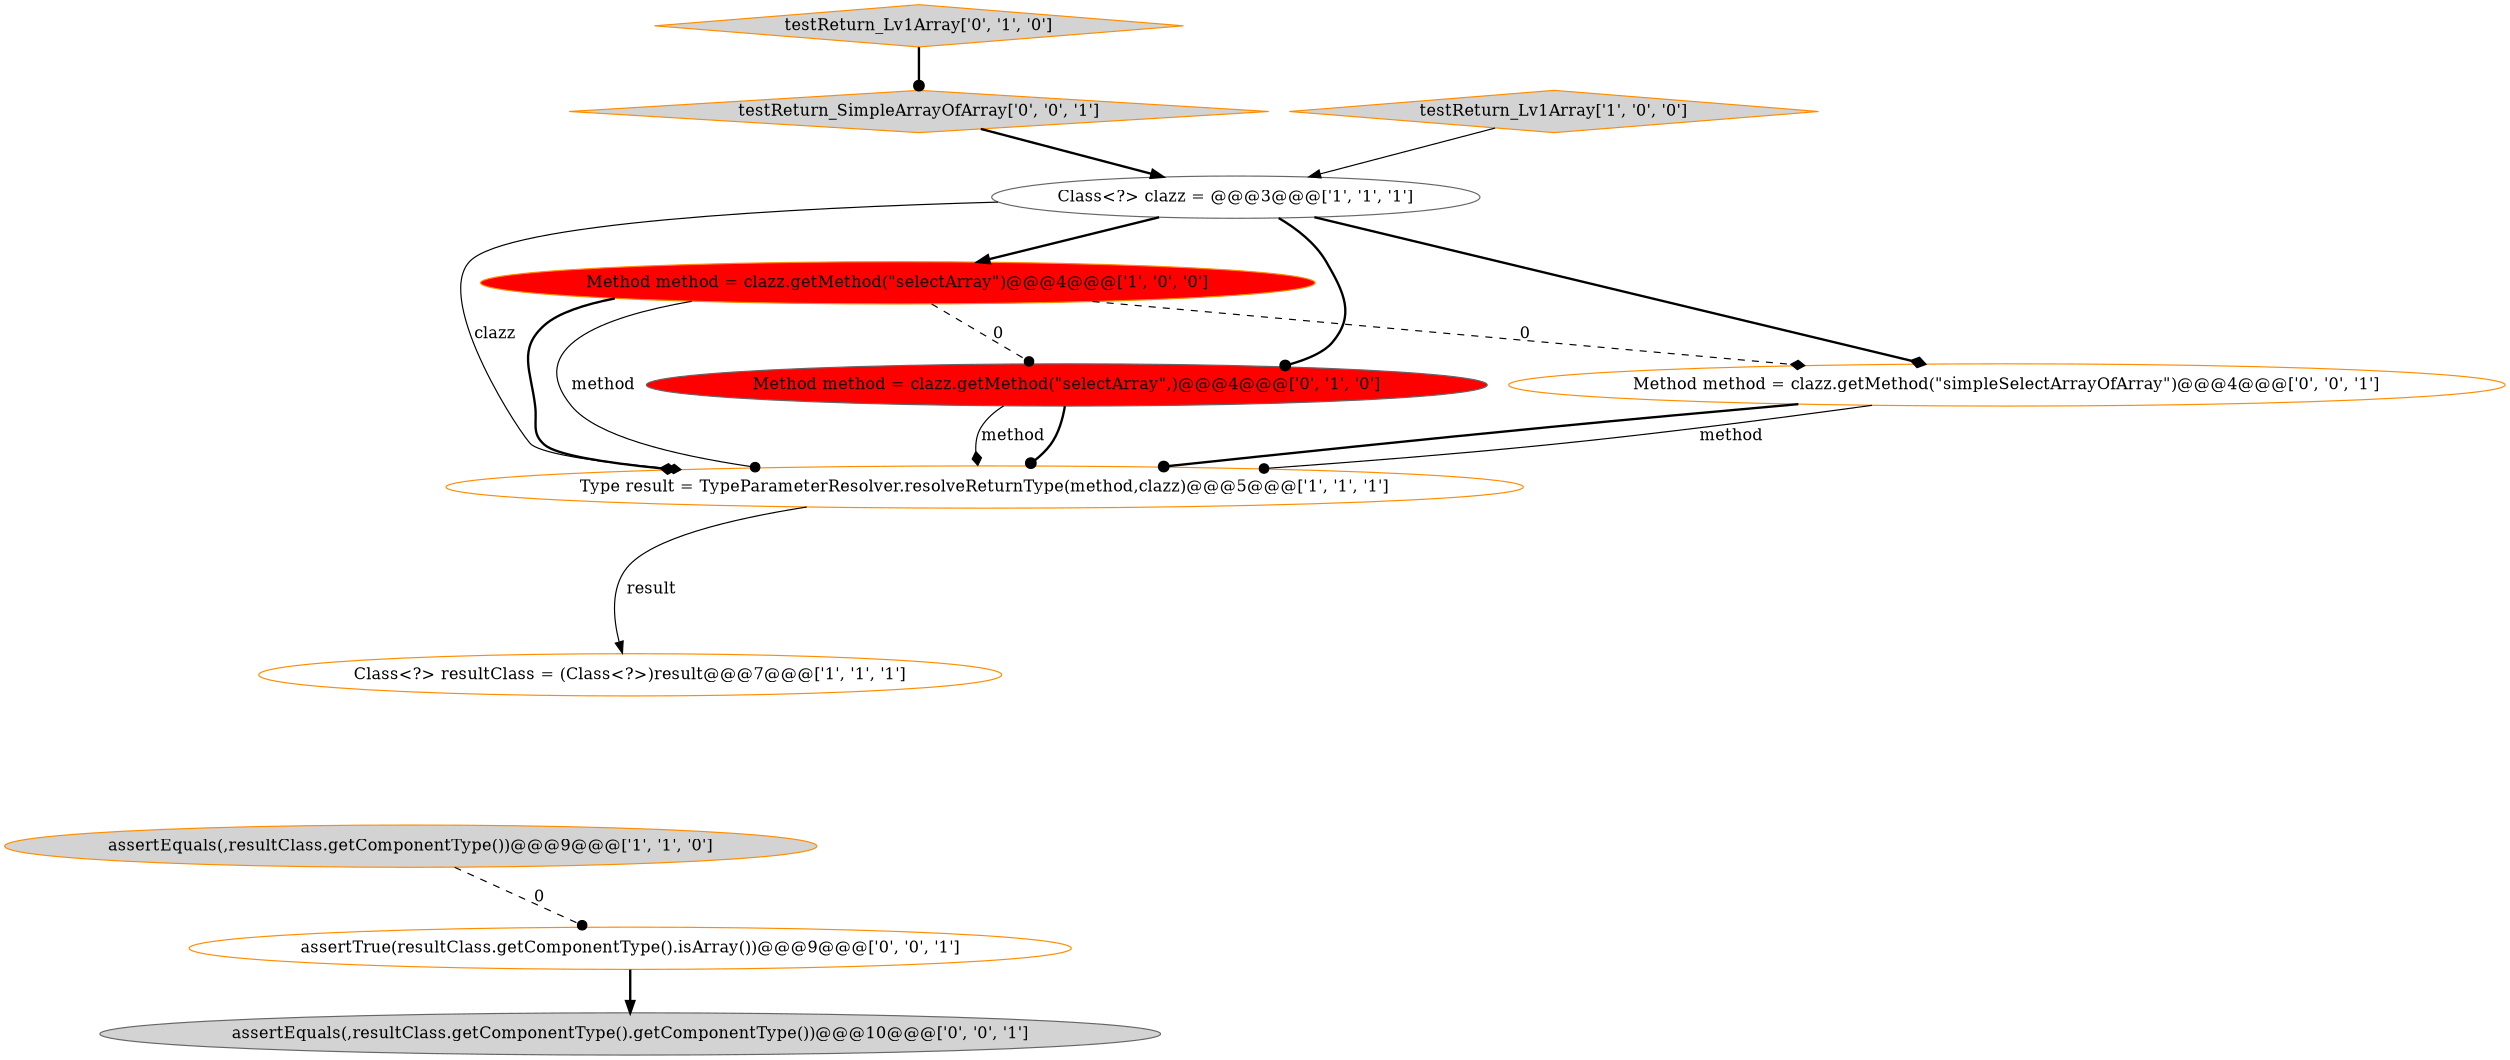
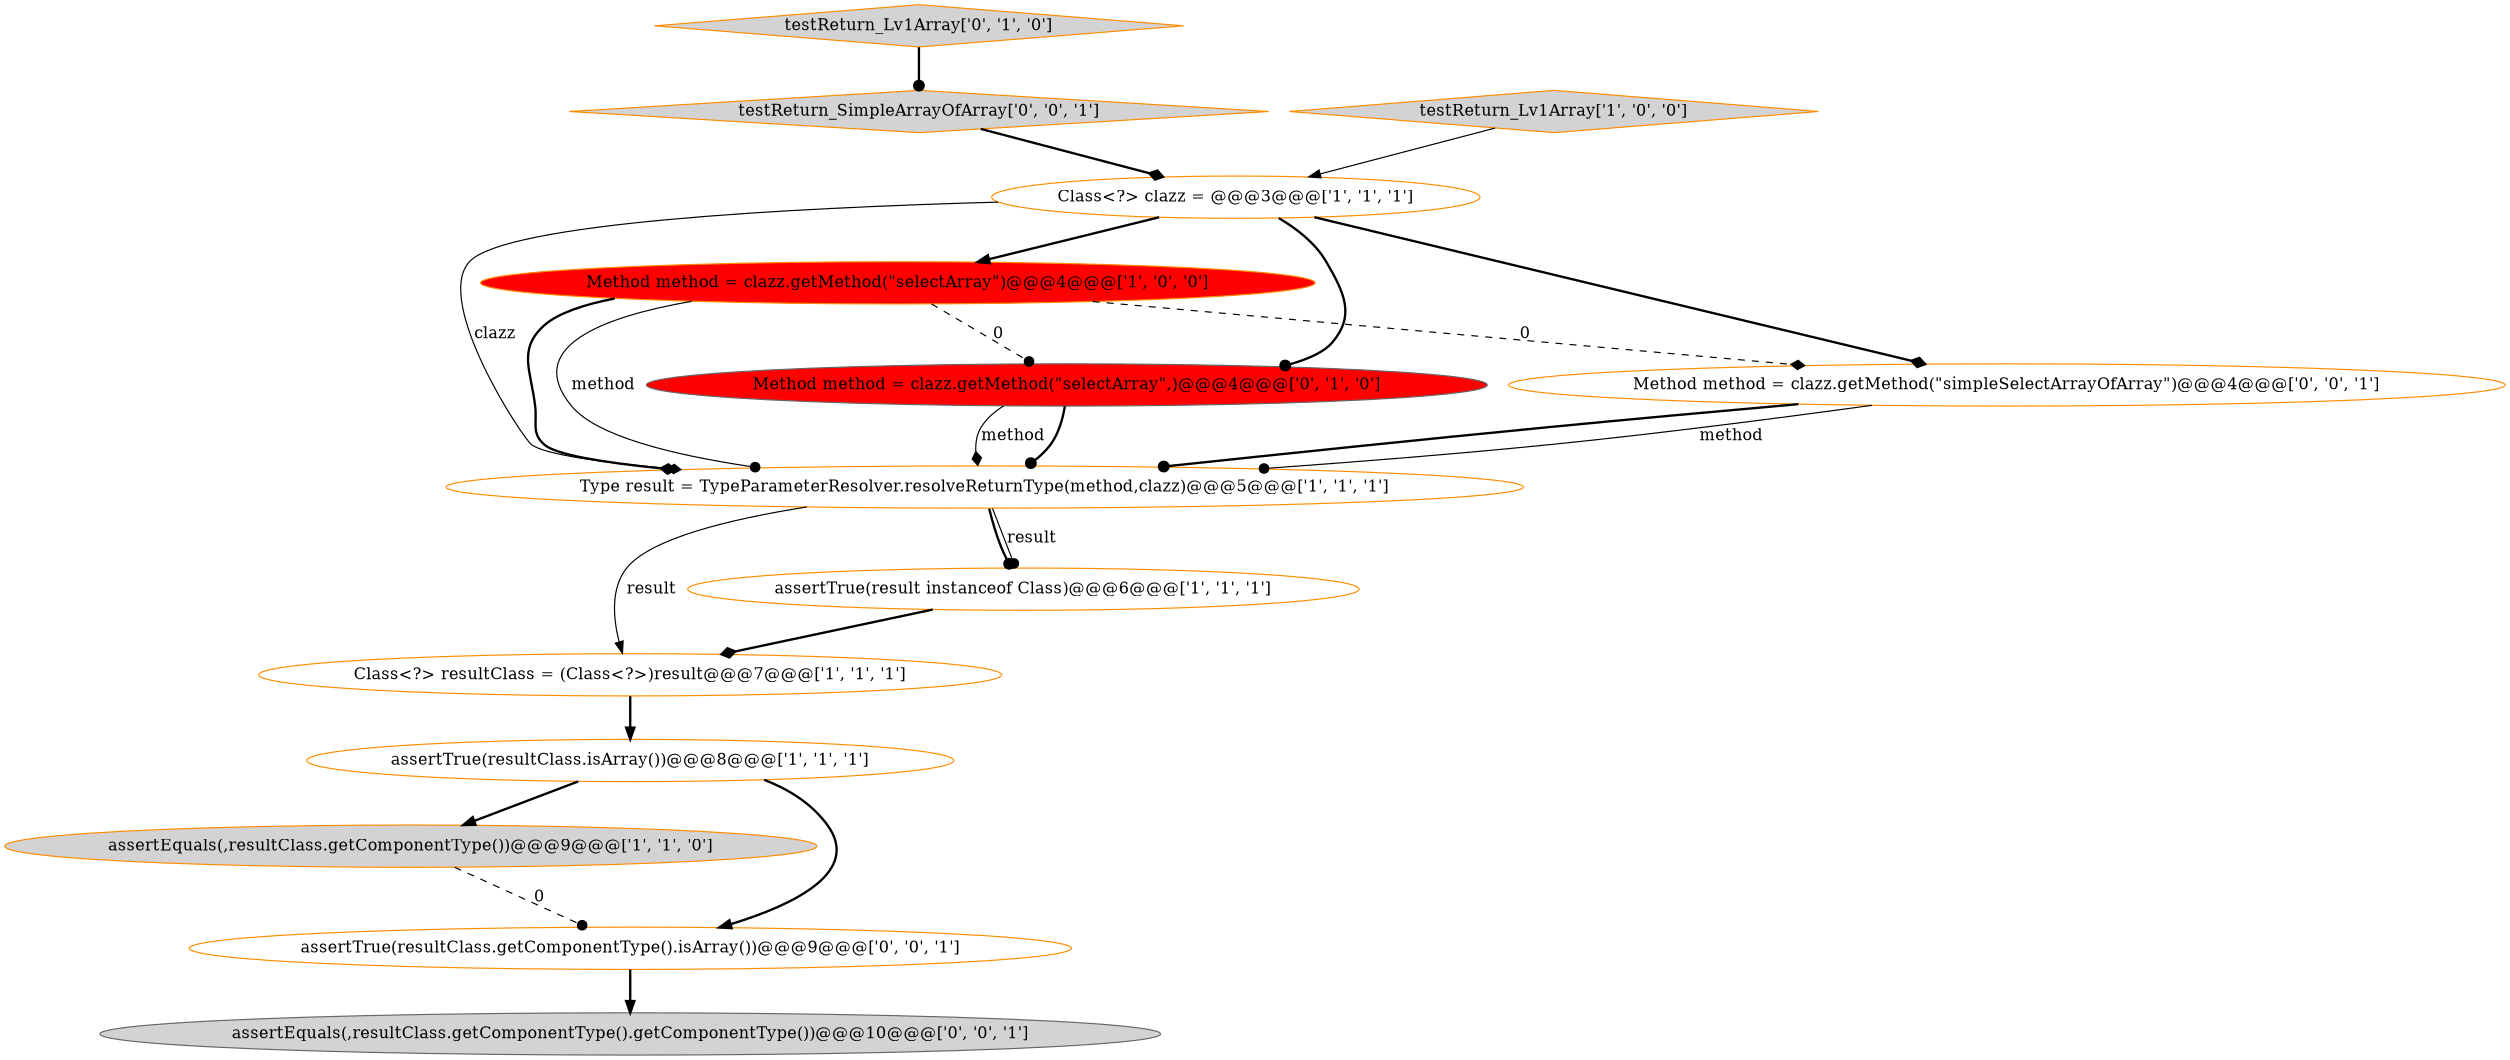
edge "testReturn_SimpleArrayOfArray['0', '0', '1']" -> "Class<?> clazz = @@@3@@@['1', '1', '1']": arrowhead normal -> diamond
node "Class<?> clazz = @@@3@@@['1', '1', '1']": color gray40 -> darkorange
node "assertTrue(result instanceof Class)@@@6@@@['1', '1', '1']": added
node "assertTrue(resultClass.isArray())@@@8@@@['1', '1', '1']": added
